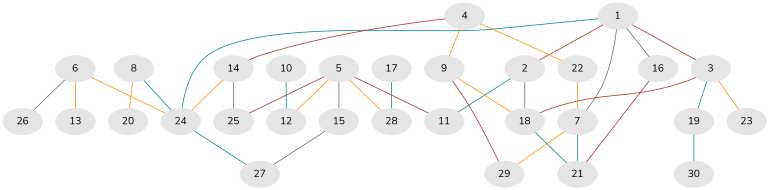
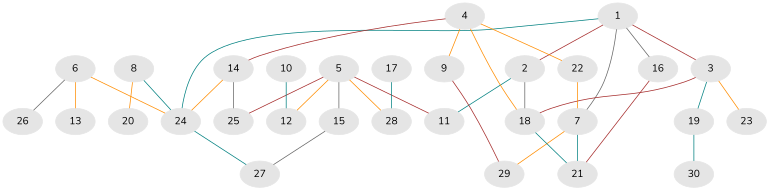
edge "9" -- "18": now "4" -- "18"
